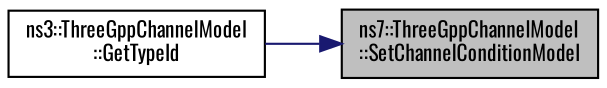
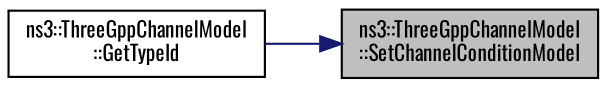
node "ns7::ThreeGppChannelModel ::SetChannelConditionModel": label "ns7::ThreeGppChannelModel ::SetChannelConditionModel" -> "ns3::ThreeGppChannelModel ::SetChannelConditionModel"
